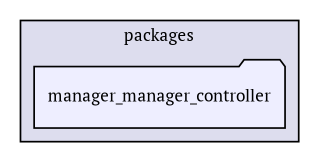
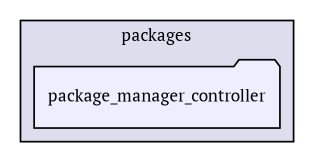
node "manager_manager_controller": label "manager_manager_controller" -> "package_manager_controller"
